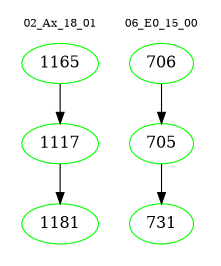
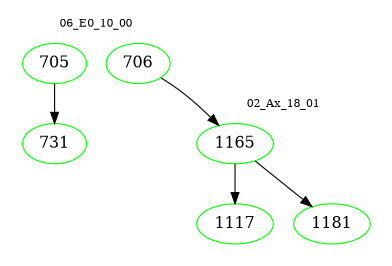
cluster "06_E0_15_00": label "06_E0_15_00" -> "06_E0_10_00"
edge "706" -> "705": now "706" -> "1165"
edge "1117" -> "1181": now "1165" -> "1181"
